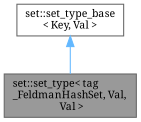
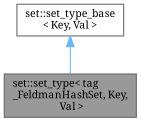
node "set::set_type< tag _FeldmanHashSet, Val, Val >": label "set::set_type< tag _FeldmanHashSet, Val, Val >" -> "set::set_type< tag _FeldmanHashSet, Key, Val >"
